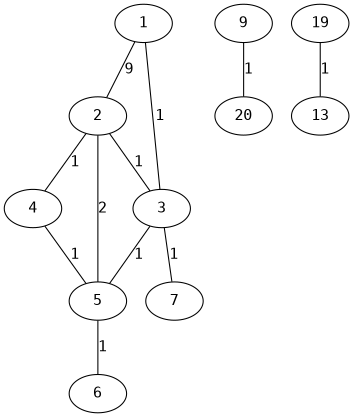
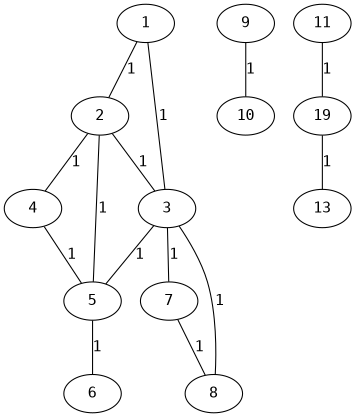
node "11": added
edge "1" -- "2": label "9" -> "1"
node "20": label "20" -> "10"
edge "2" -- "5": label "2" -> "1"
node "8": added
